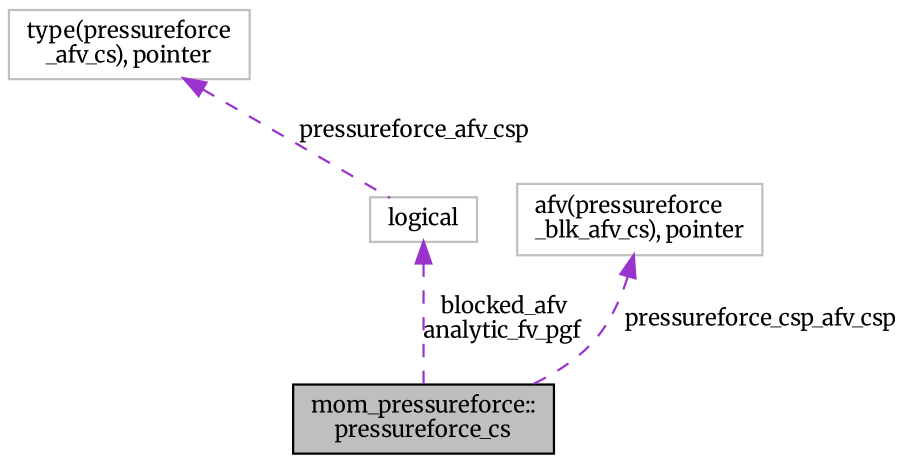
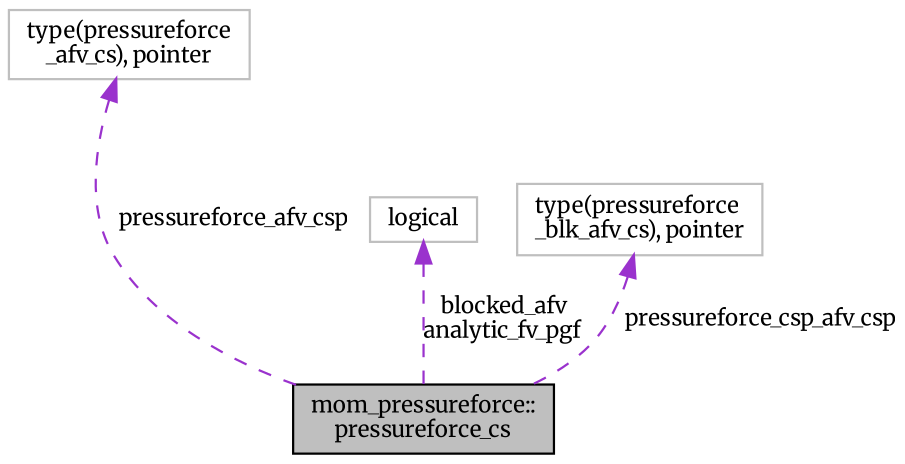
edge "logical" -> "type(pressureforce _afv_cs), pointer": now "mom_pressureforce:: pressureforce_cs" -> "type(pressureforce _afv_cs), pointer"
node "afv(pressureforce _blk_afv_cs), pointer": label "afv(pressureforce _blk_afv_cs), pointer" -> "type(pressureforce _blk_afv_cs), pointer"
